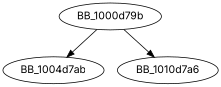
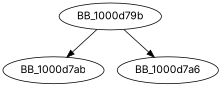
node "BB_1004d7ab": label "BB_1004d7ab" -> "BB_1000d7ab"
node "BB_1010d7a6": label "BB_1010d7a6" -> "BB_1000d7a6"
